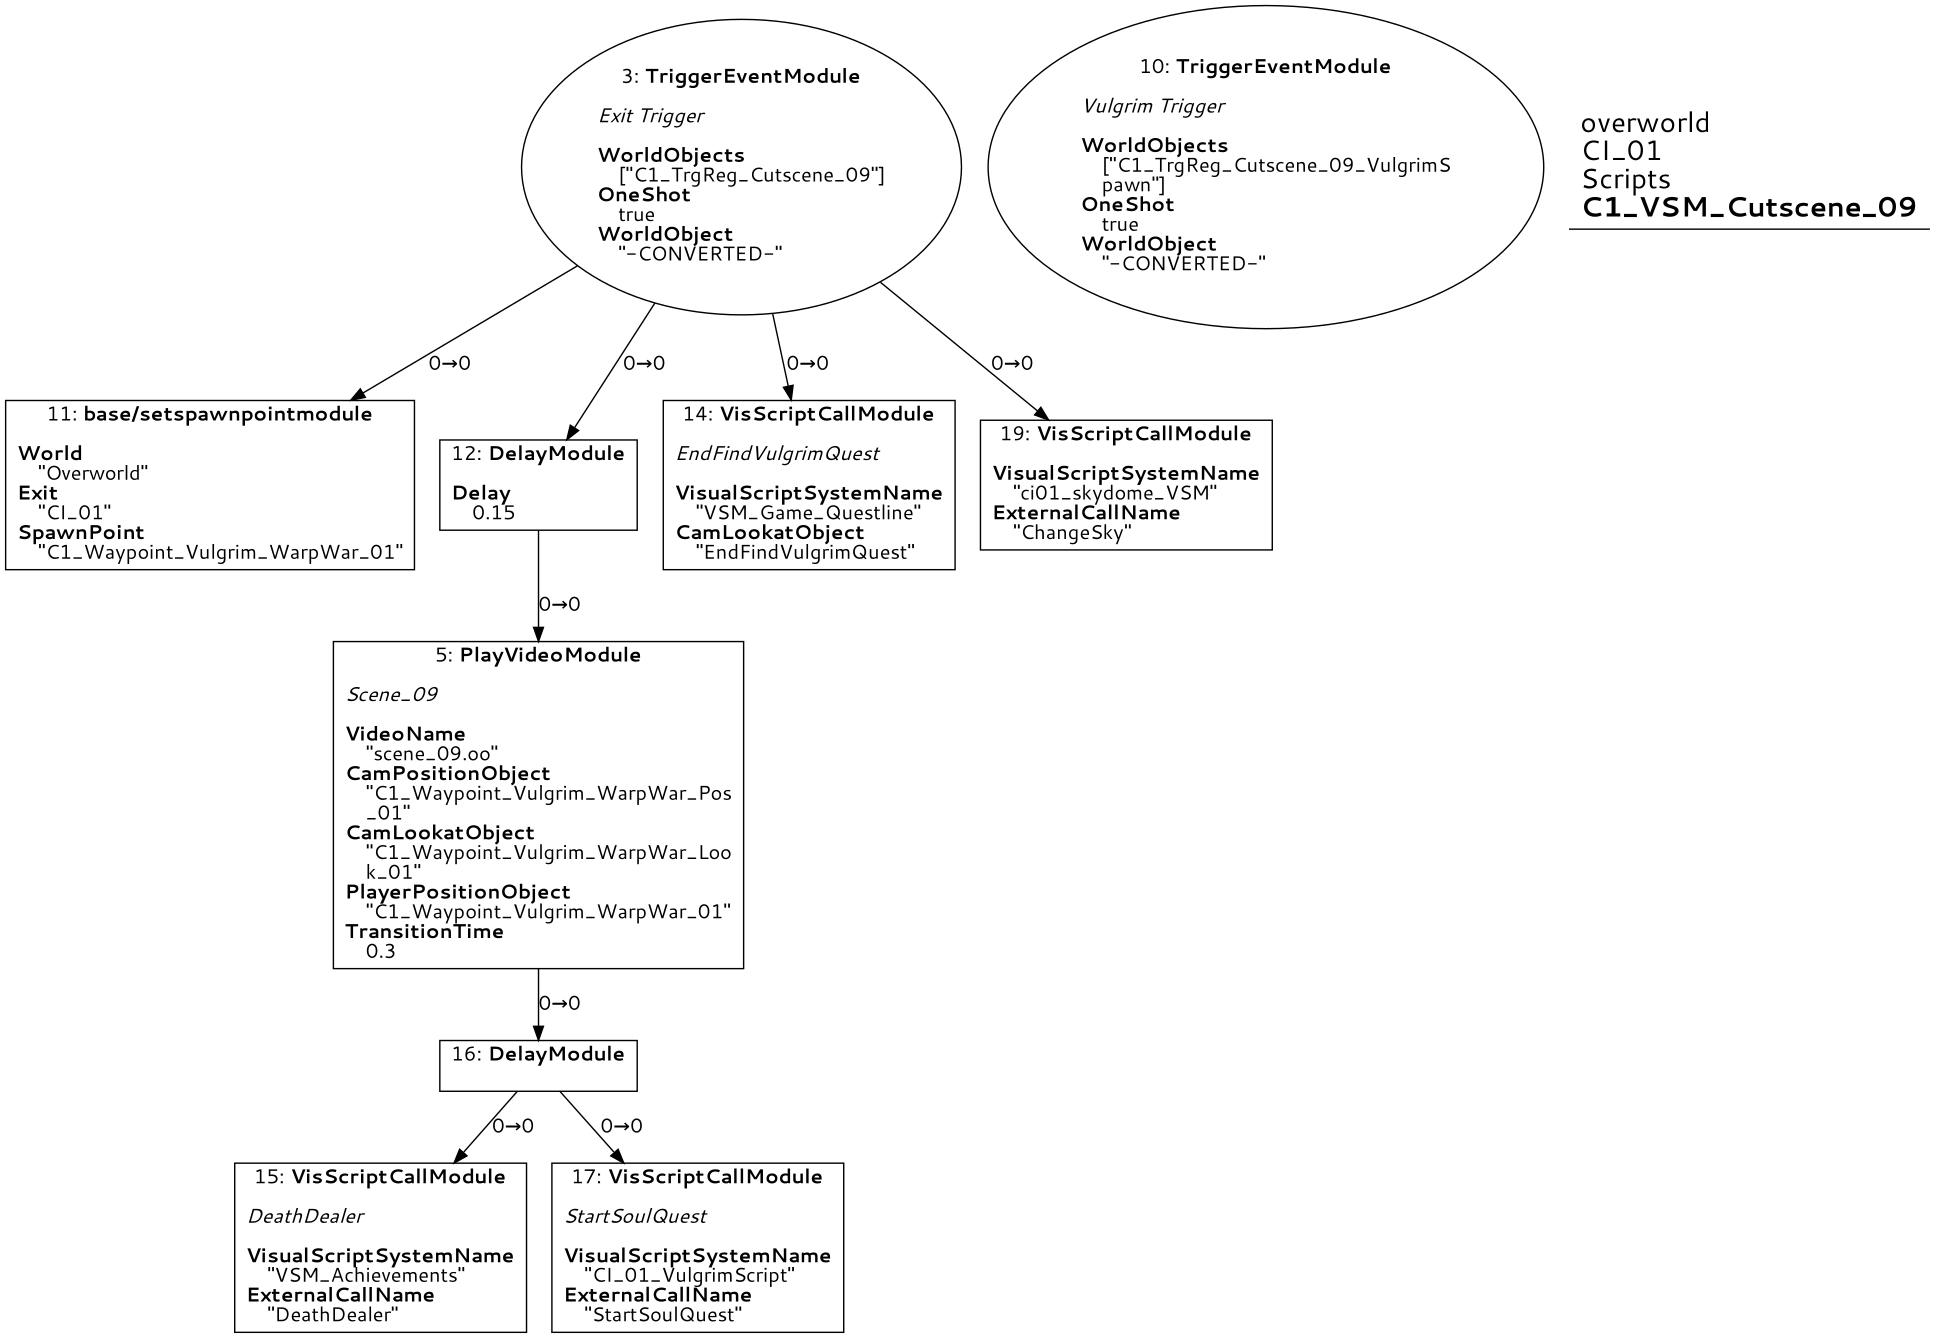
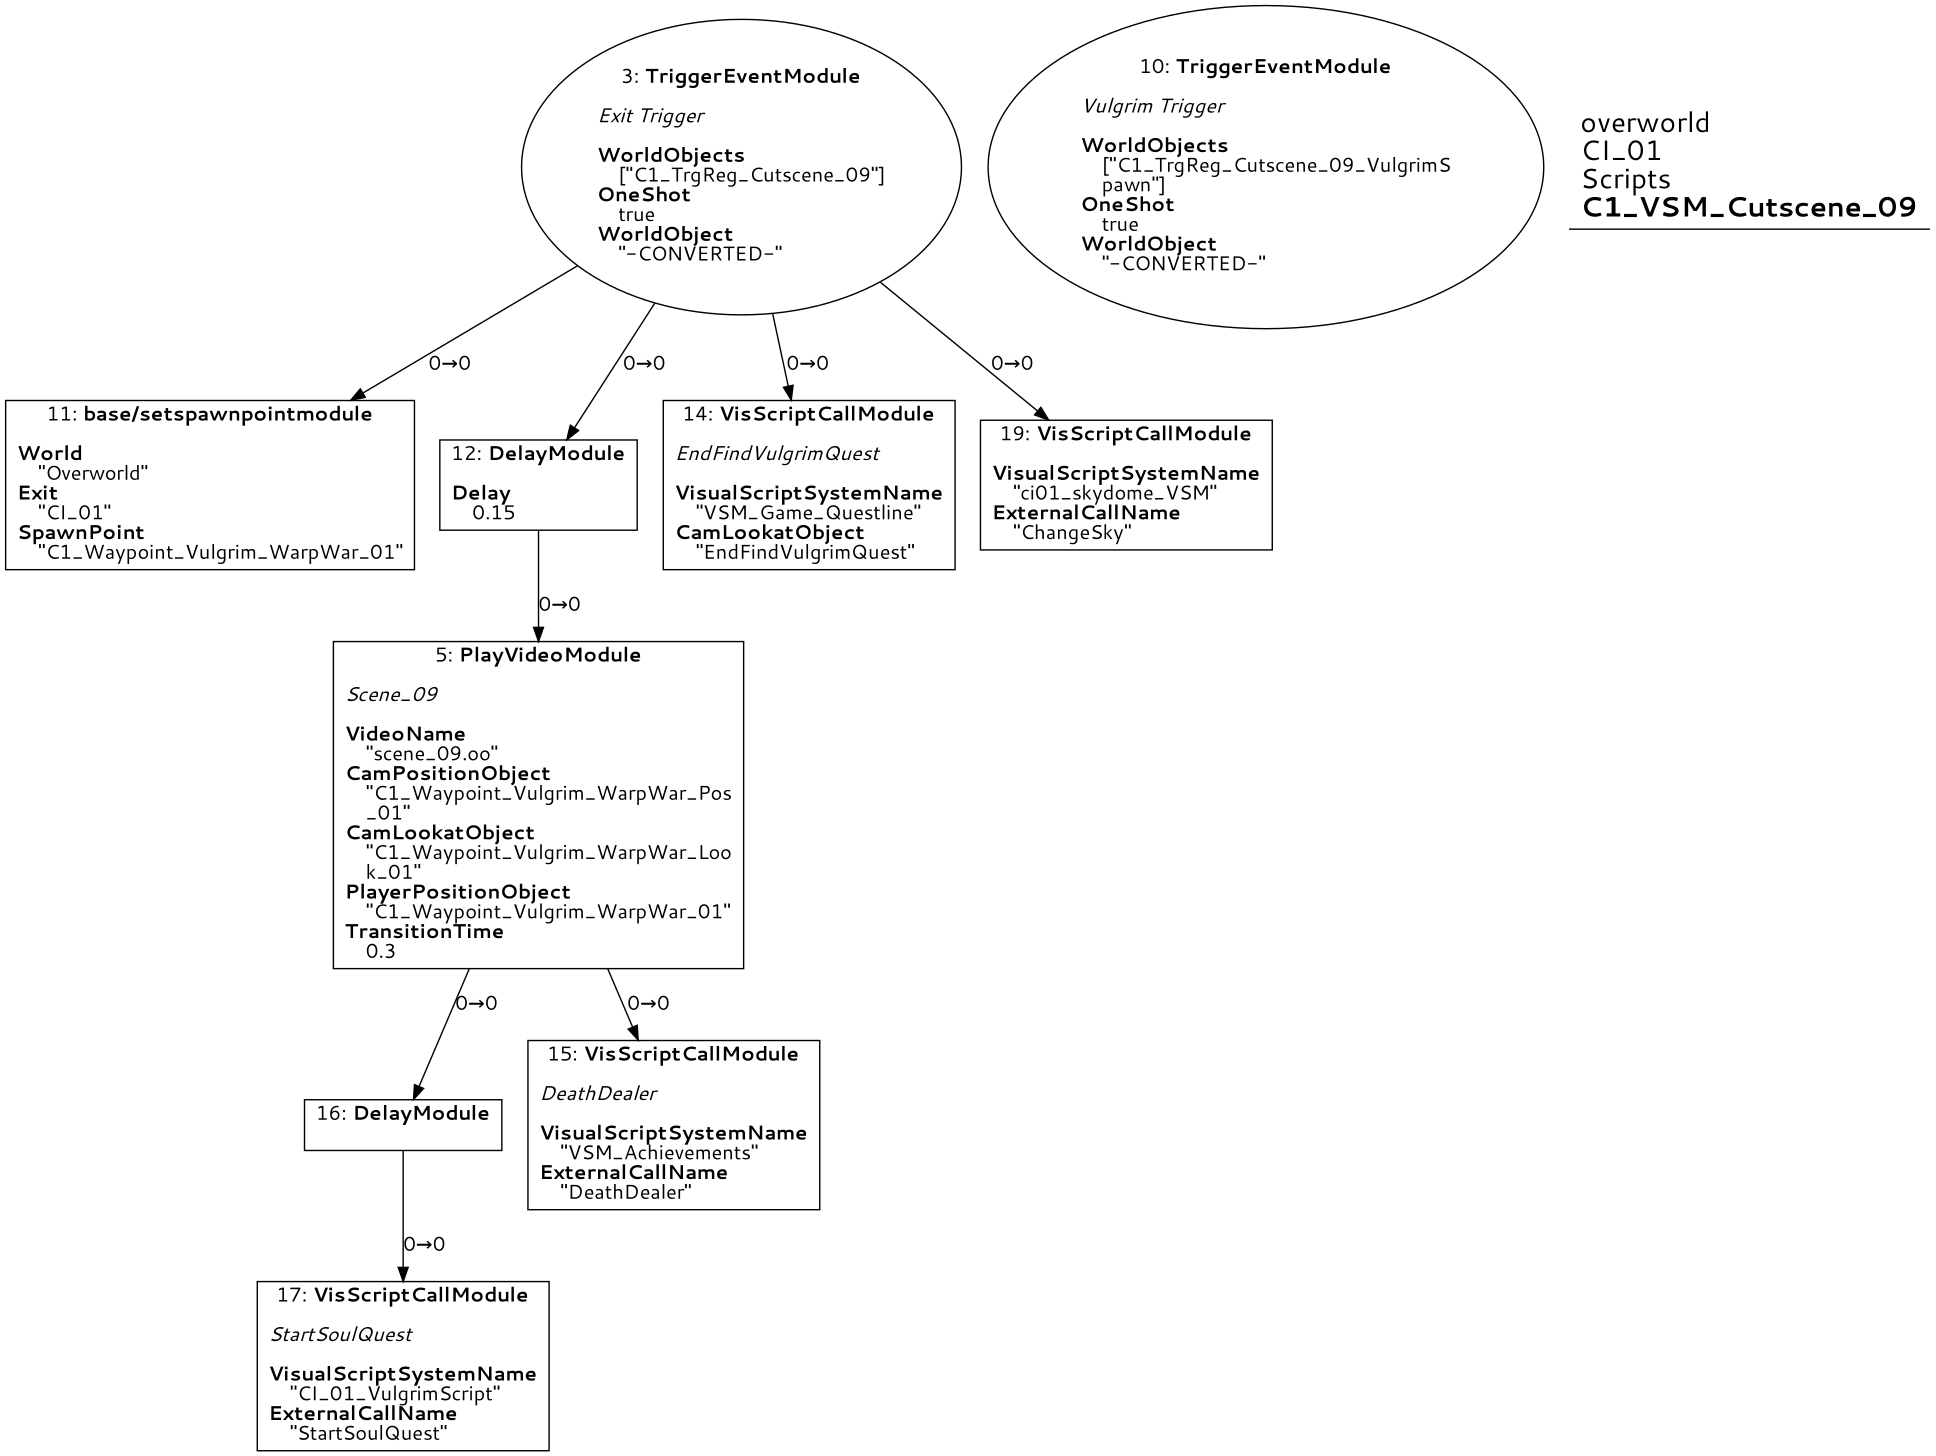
edge "16:" -> "15:": now "5:" -> "15:"
